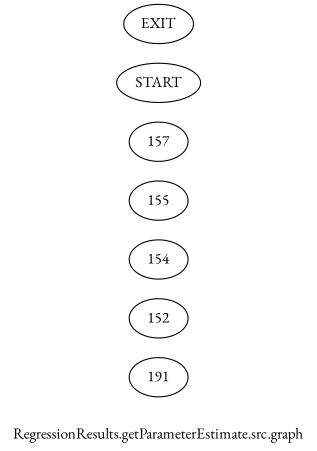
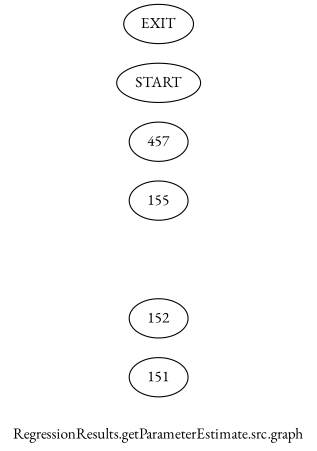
node "157": label "157" -> "457"
node "154": removed
node "191": label "191" -> "151"
